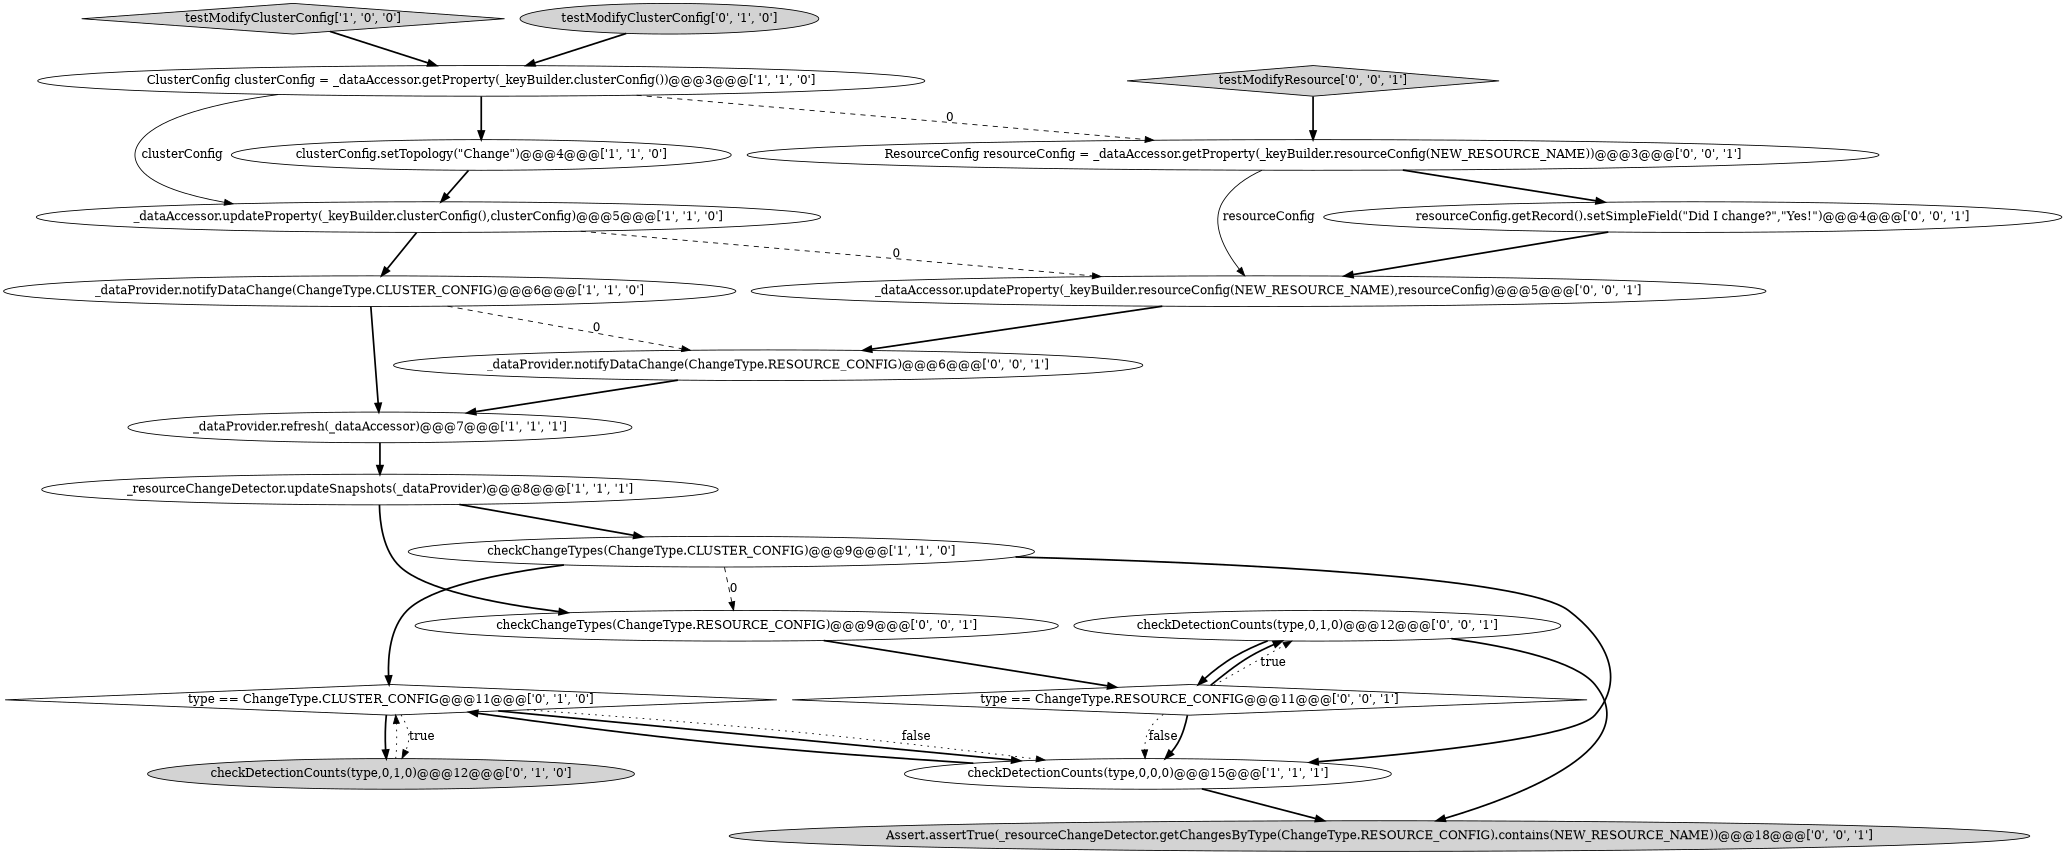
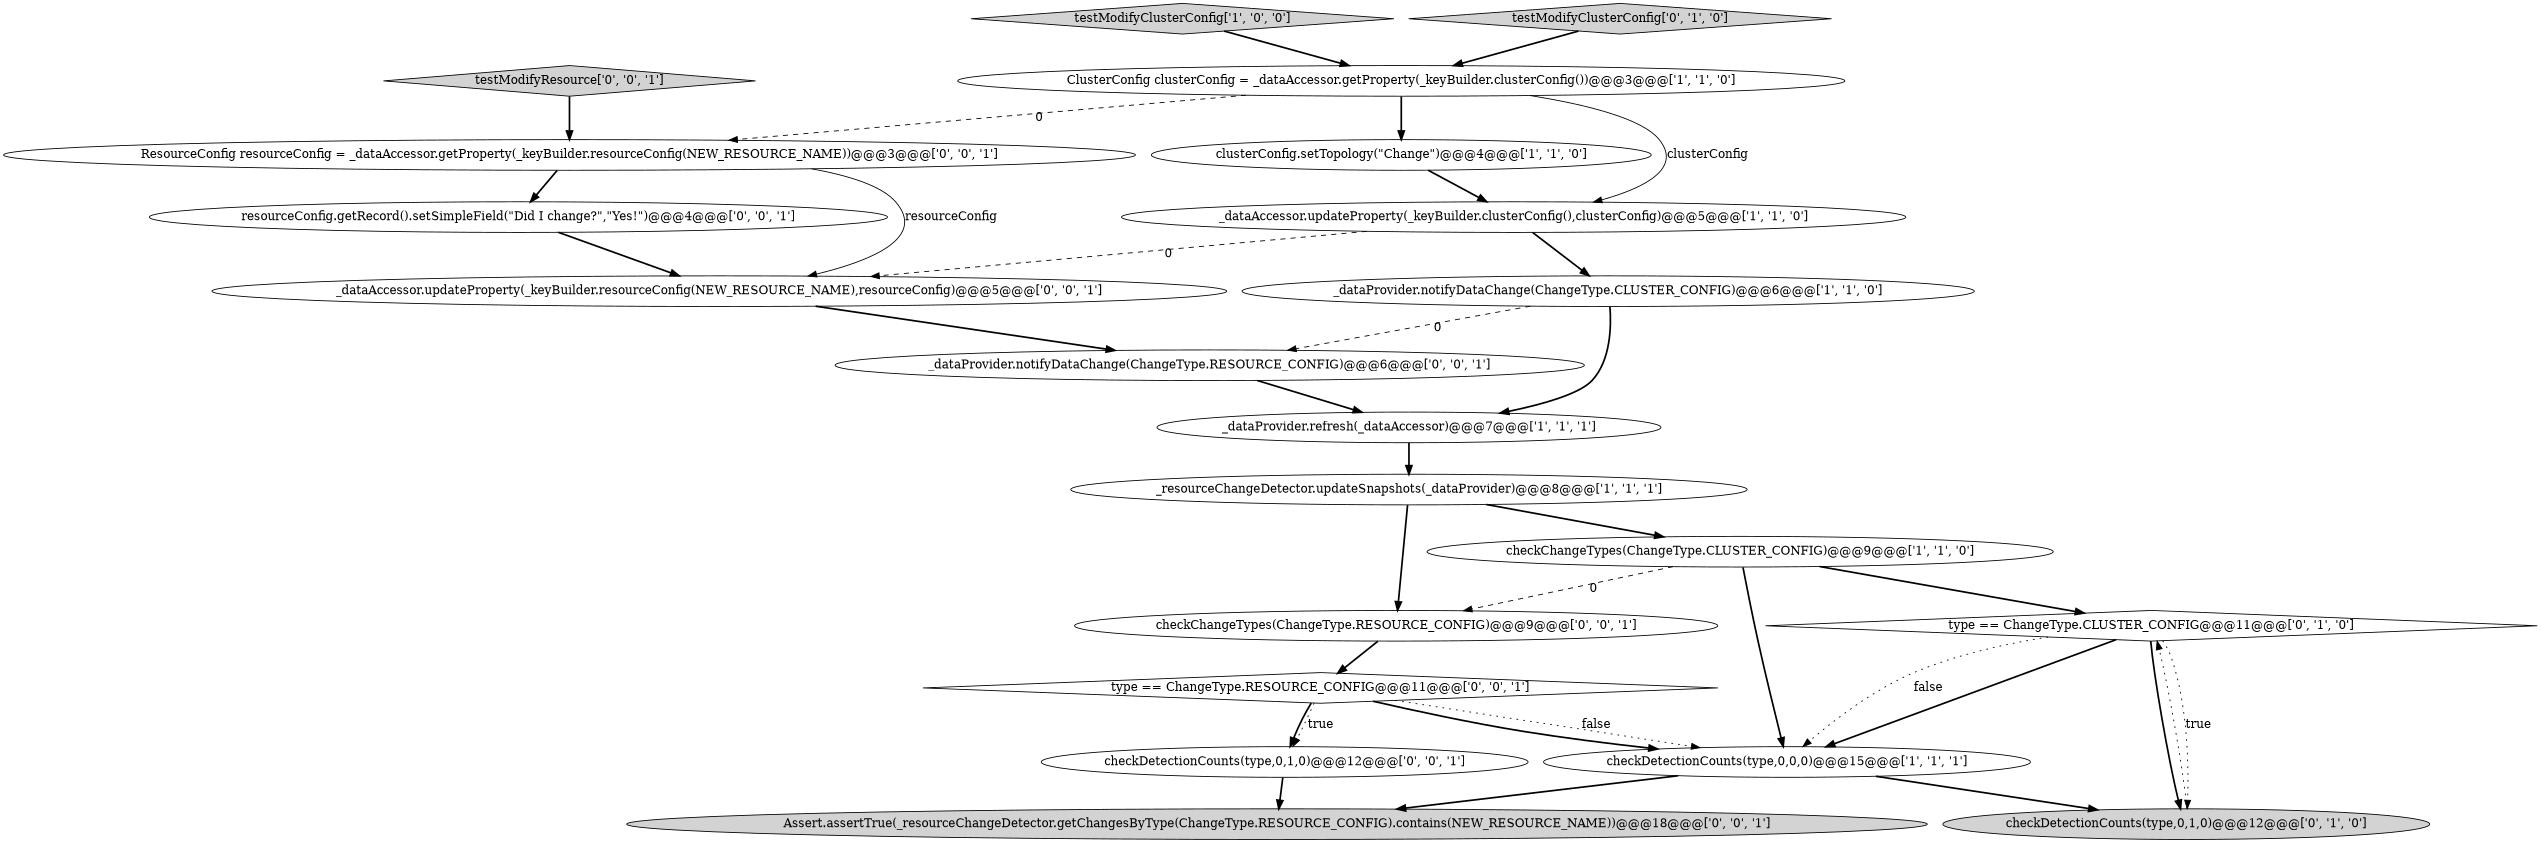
node "testModifyClusterConfig['0', '1', '0']": shape ellipse -> diamond
edge "checkDetectionCounts(type,0,1,0)@@@12@@@['0', '0', '1']" -> "type == ChangeType.RESOURCE_CONFIG@@@11@@@['0', '0', '1']": removed
edge "checkDetectionCounts(type,0,0,0)@@@15@@@['1', '1', '1']" -> "type == ChangeType.CLUSTER_CONFIG@@@11@@@['0', '1', '0']": now "checkDetectionCounts(type,0,0,0)@@@15@@@['1', '1', '1']" -> "checkDetectionCounts(type,0,1,0)@@@12@@@['0', '1', '0']"
